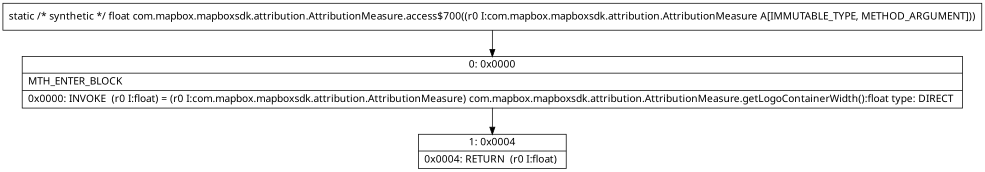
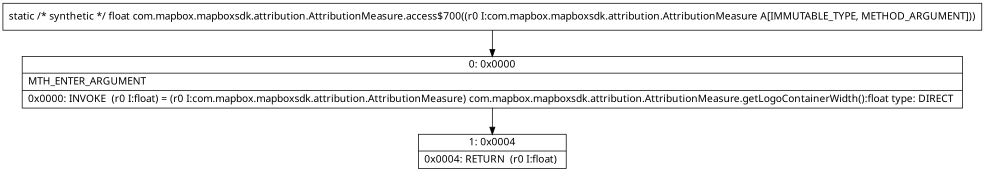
node "0: 0x0000": text "MTH_ENTER_BLOCK" -> "MTH_ENTER_ARGUMENT"
